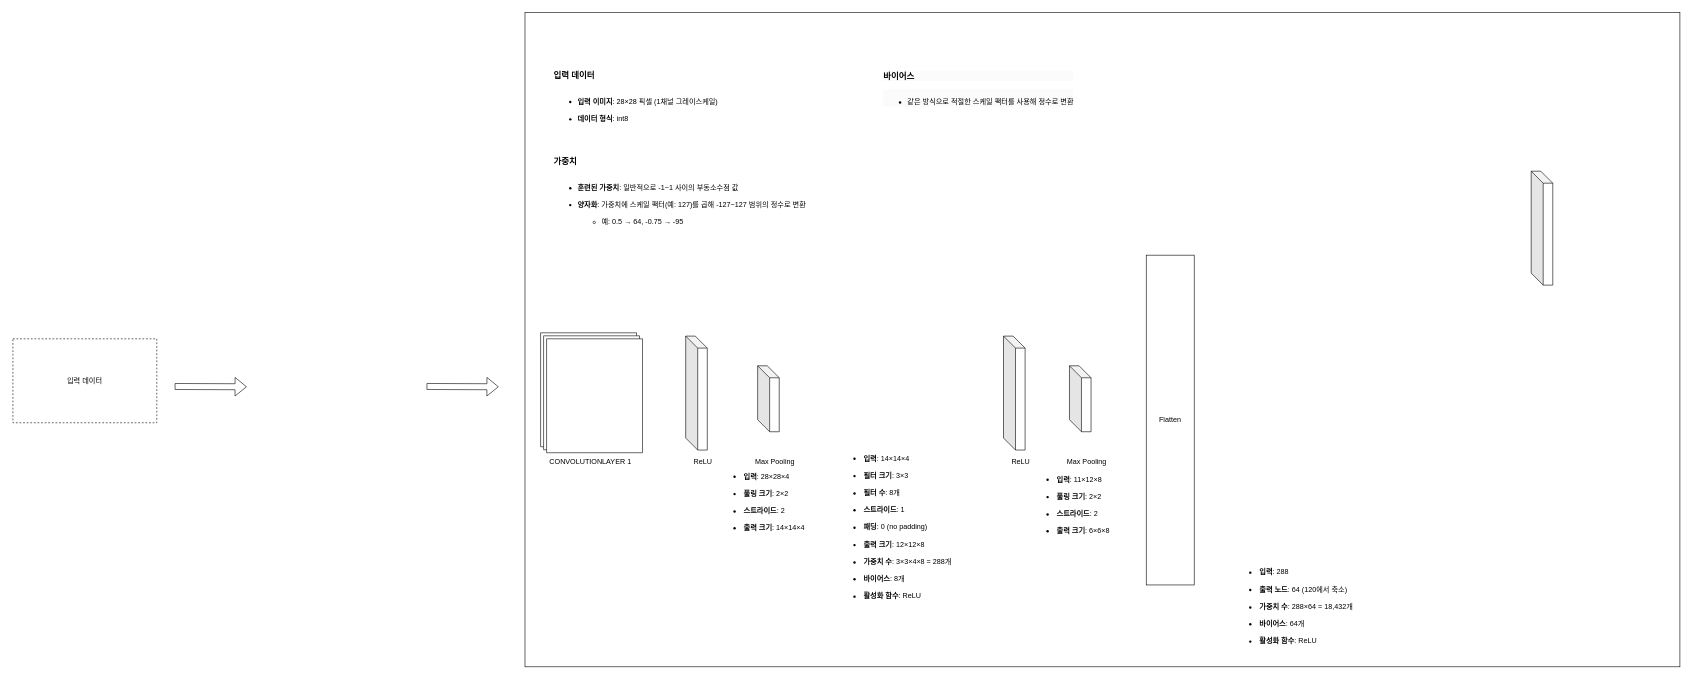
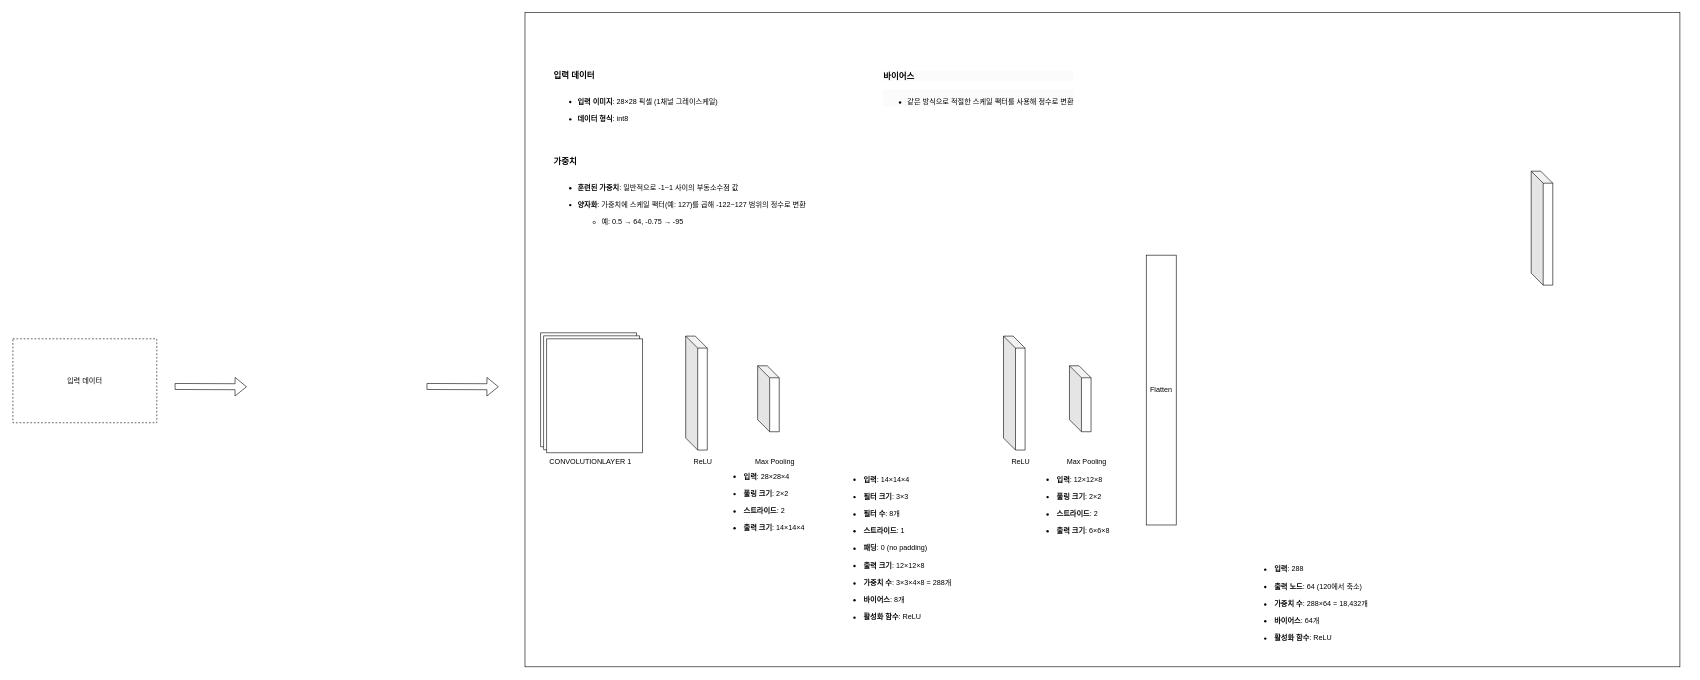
node "입력 데이터 입력 이미지: 28×28 픽셀 (1채널 그레이스케일) 데이터 형식: int8 가중치 훈련된 가중치: 일반적으로 -1~1 사이의 부동소수점 값 양자화: 가중치에 스케일 팩터(예: 127)를 곱해 -127~127 범위의 정수로 변환 예: 0.5 → 64, -0.75 → -95": label "입력 데이터 입력 이미지: 28×28 픽셀 (1채널 그레이스케일) 데이터 형식: int8 가중치 훈련된 가중치: 일반적으로 -1~1 사이의 부동소수점 값 양자화: 가중치에 스케일 팩터(예: 127)를 곱해 -127~127 범위의 정수로 변환 예: 0.5 → 64, -0.75 → -95" -> "입력 데이터 입력 이미지: 28×28 픽셀 (1채널 그레이스케일) 데이터 형식: int8 가중치 훈련된 가중치: 일반적으로 -1~1 사이의 부동소수점 값 양자화: 가중치에 스케일 팩터(예: 127)를 곱해 -122~127 범위의 정수로 변환 예: 0.5 → 64, -0.75 → -95"
node "Flatten": size 48x330 -> 30x270
node "입력: 11×12×8 풀링 크기: 2×2 스트라이드: 2 출력 크기: 6×6×8": label "입력: 11×12×8 풀링 크기: 2×2 스트라이드: 2 출력 크기: 6×6×8" -> "입력: 12×12×8 풀링 크기: 2×2 스트라이드: 2 출력 크기: 6×6×8"
node "입력: 14×14×4 필터 크기: 3×3 필터 수: 8개 스트라이드: 1 패딩: 0 (no padding) 출력 크기: 12×12×8 가중치 수: 3×3×4×8 = 288개 바이어스: 8개 활성화 함수: ReLU": moved (918, 531) -> (918, 552)
node "입력: 288 출력 노드: 64 (120에서 축소) 가중치 수: 288×64 = 18,432개 바이어스: 64개 활성화 함수: ReLU": moved (1311, 609) -> (1326, 606)
